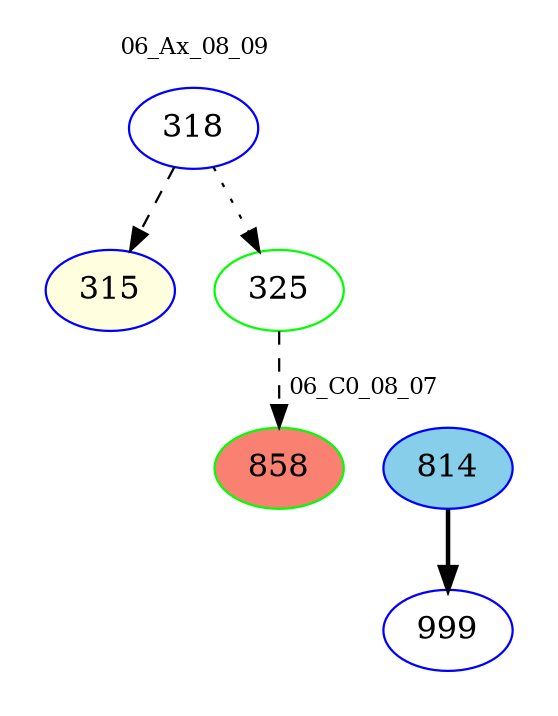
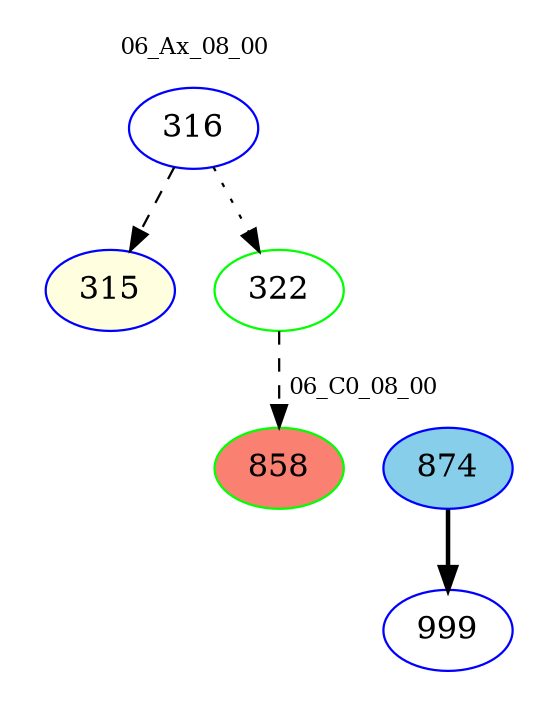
cluster "06_Ax_08_09": label "06_Ax_08_09" -> "06_Ax_08_00"
node "318": label "318" -> "316"
node "325": label "325" -> "322"
cluster "06_C0_08_07": label "06_C0_08_07" -> "06_C0_08_00"
node "814": label "814" -> "874"
